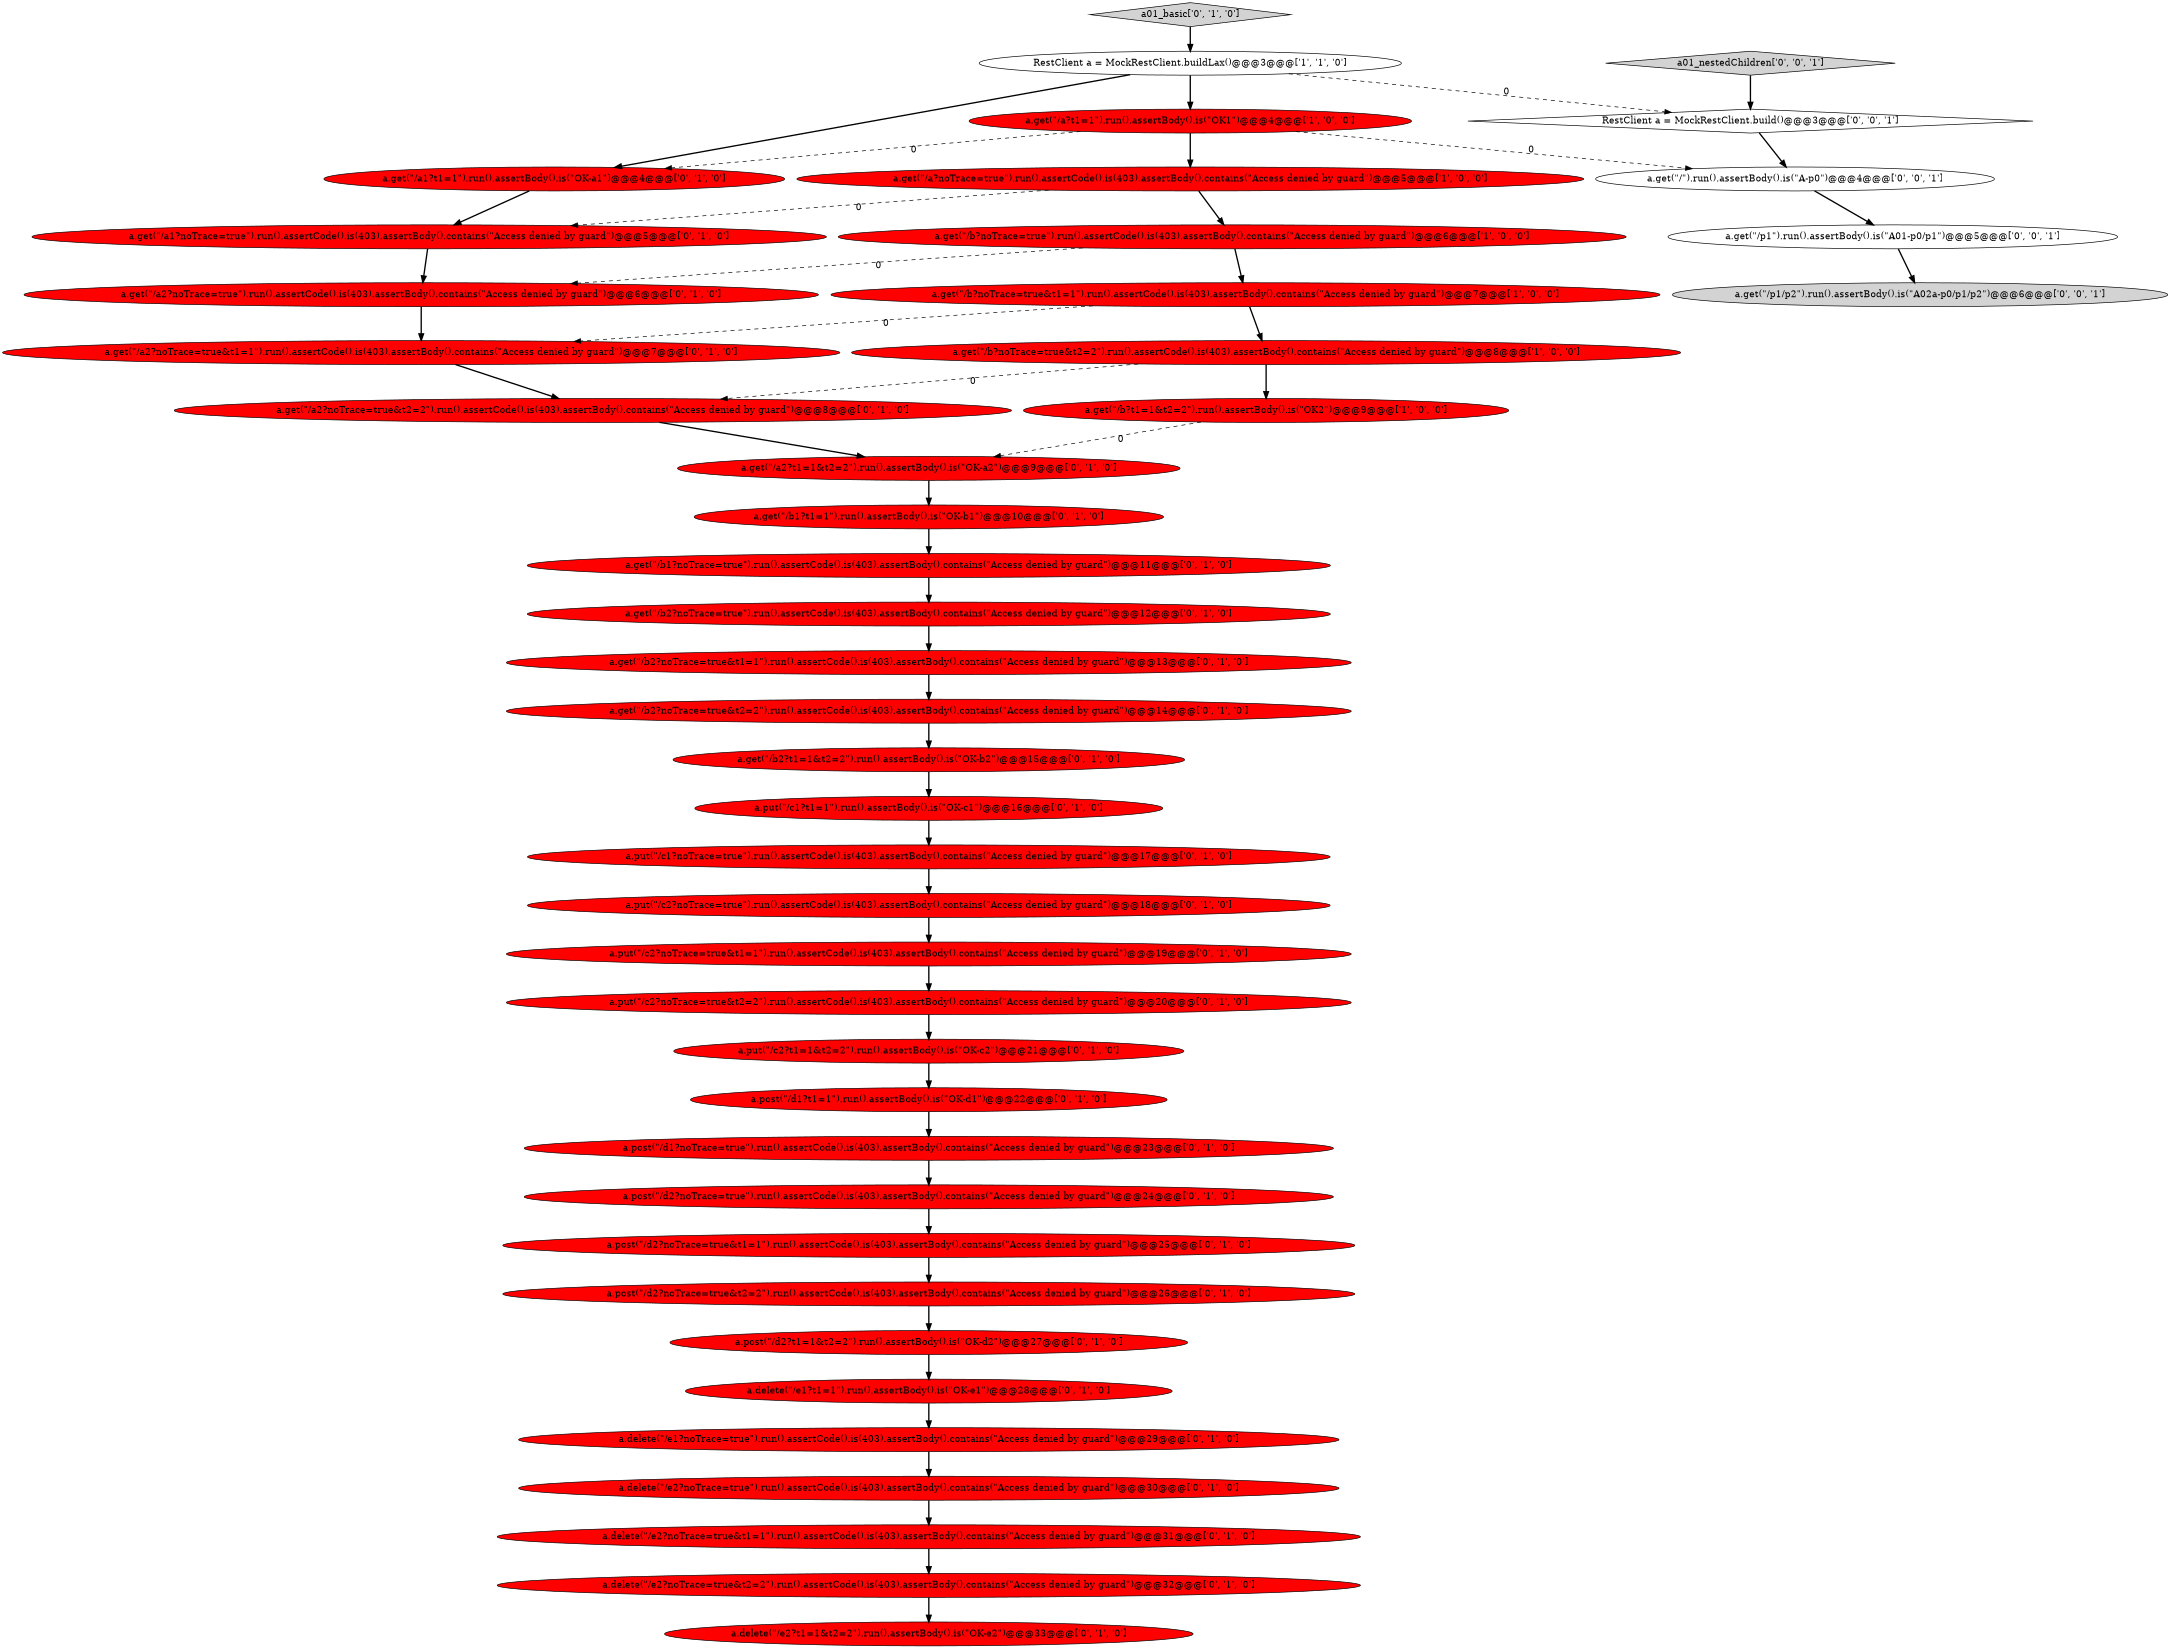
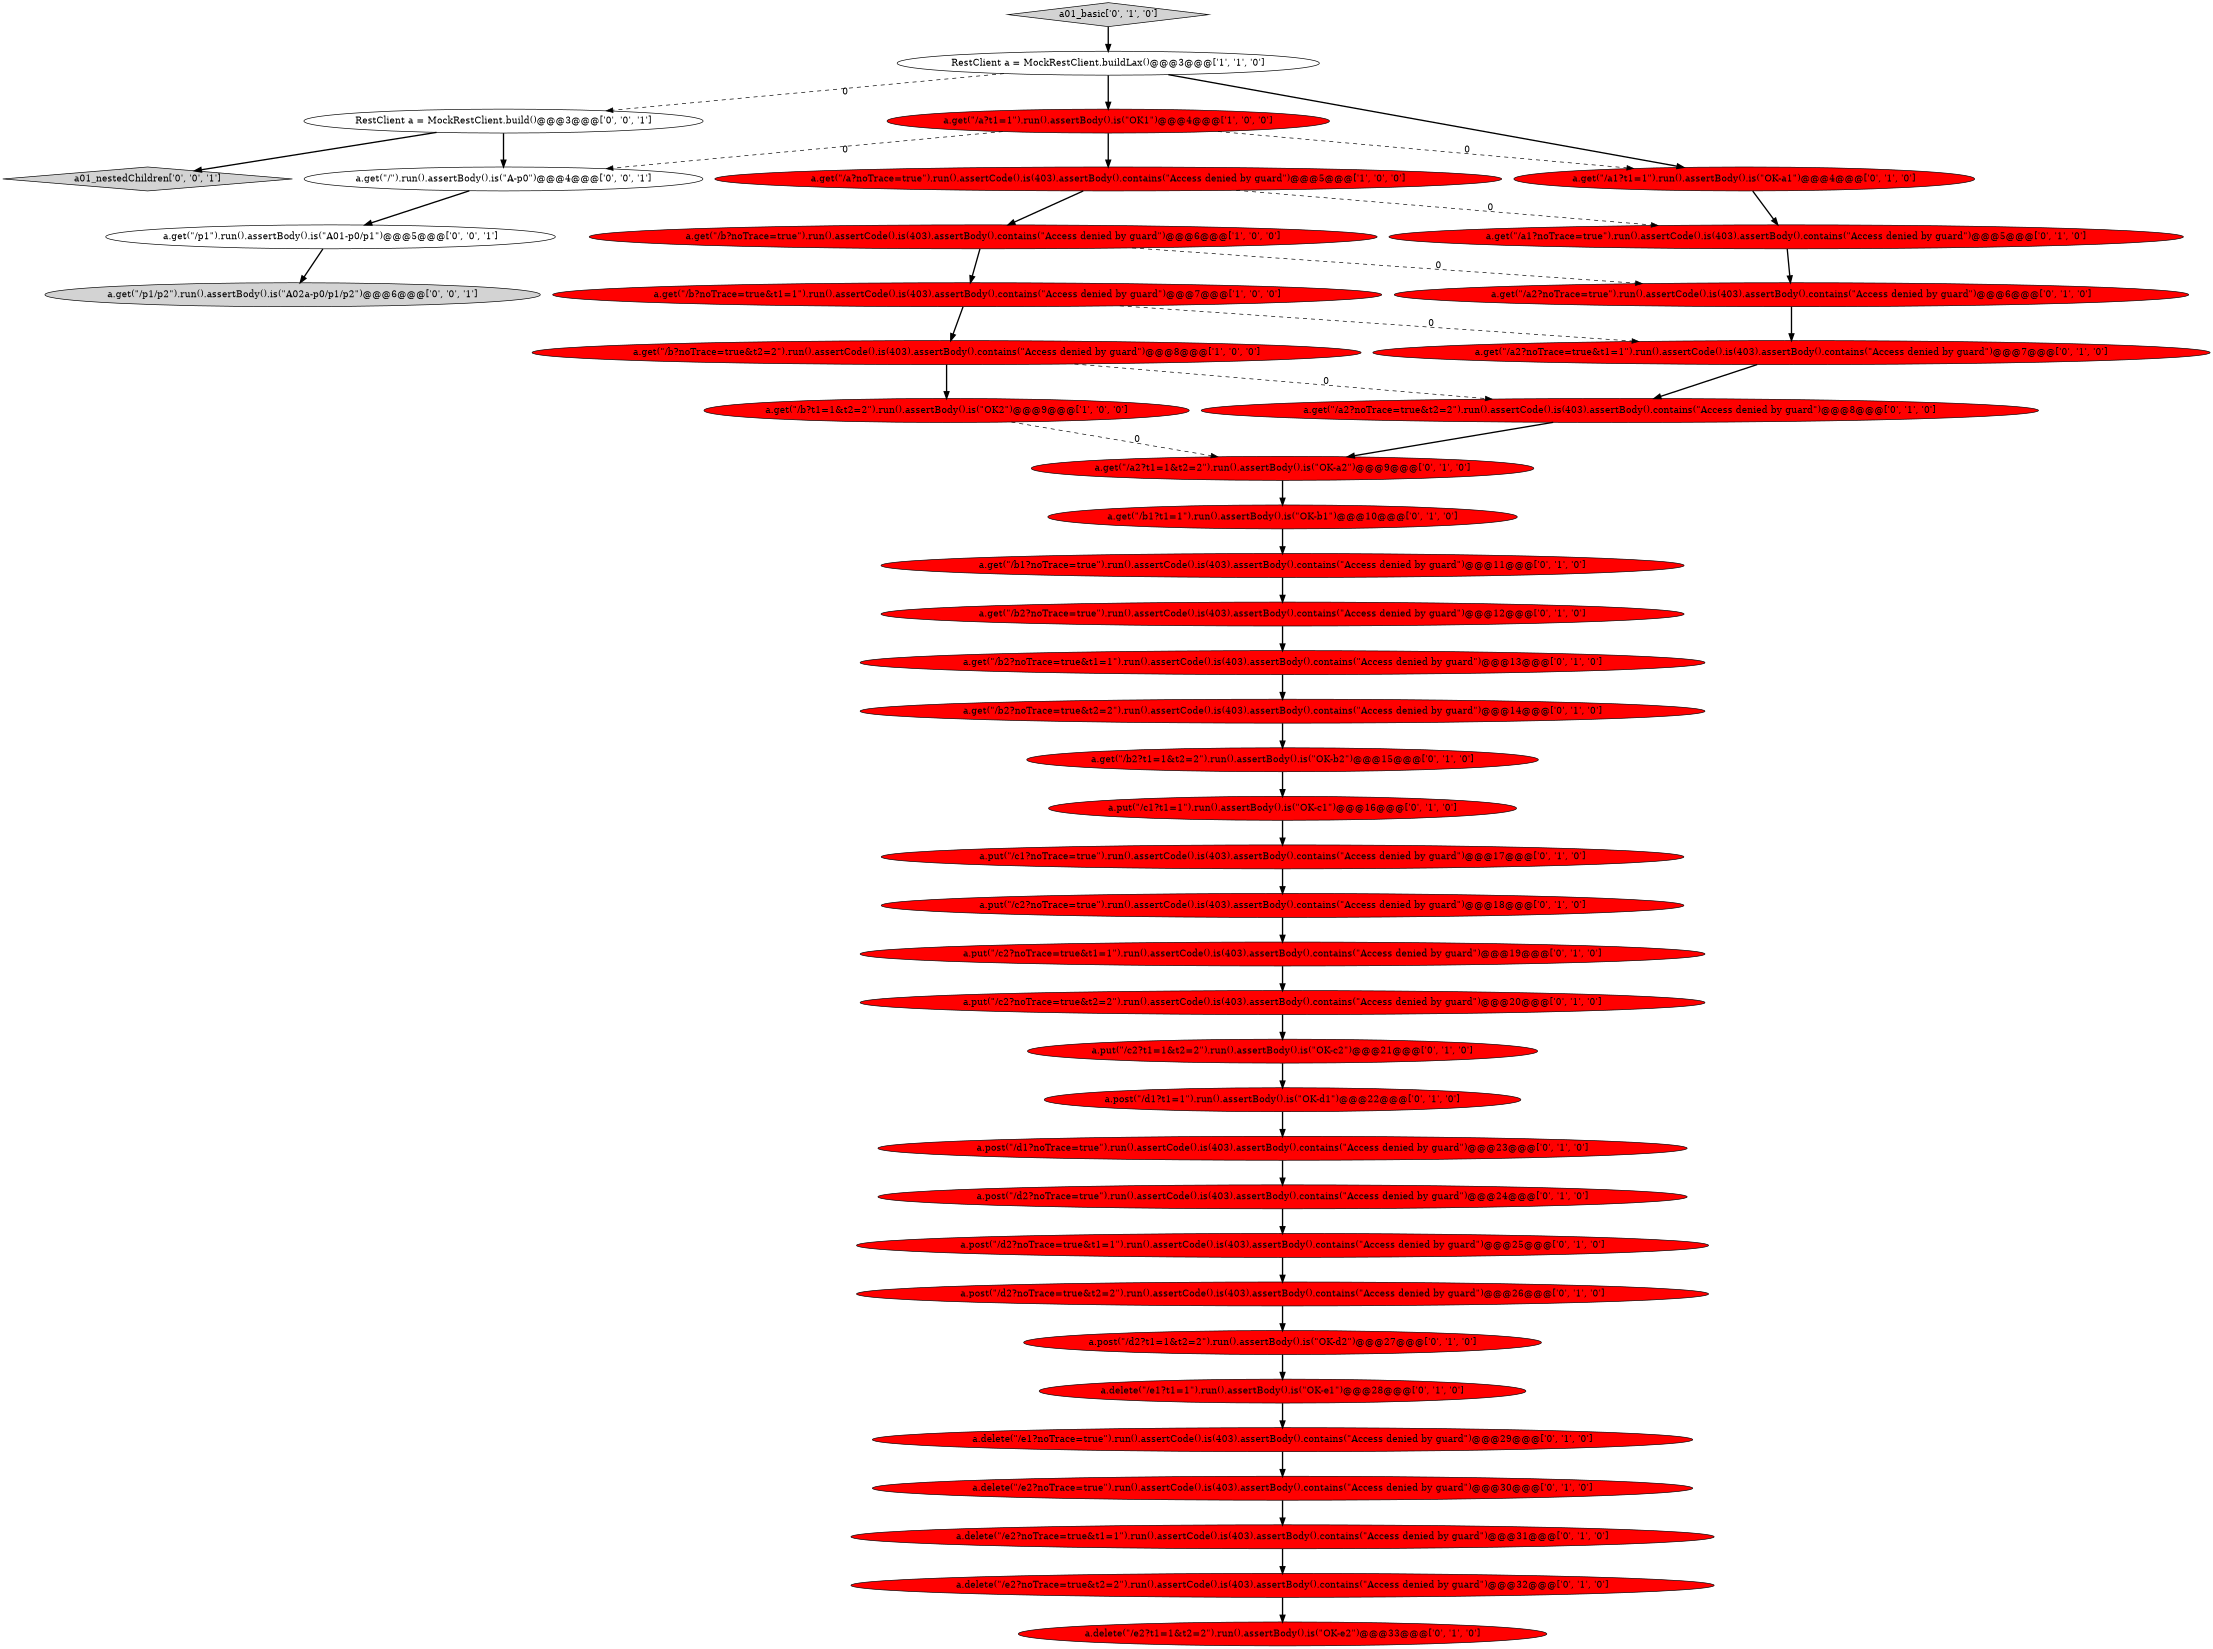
edge "a01_nestedChildren['0', '0', '1']" -> "RestClient a = MockRestClient.build()@@@3@@@['0', '0', '1']": reversed
node "RestClient a = MockRestClient.build()@@@3@@@['0', '0', '1']": shape diamond -> ellipse
